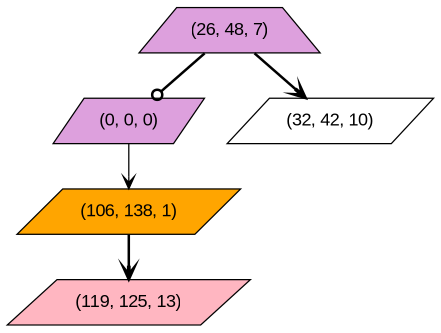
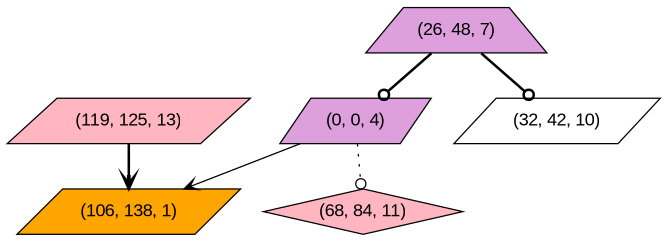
edge "(26, 48, 7)" -> "(32, 42, 10)": arrowhead vee -> odot
node "(0, 0, 0)": label "(0, 0, 0)" -> "(0, 0, 4)"
node "(68, 84, 11)": added
edge "(106, 138, 1)" -> "(119, 125, 13)": reversed
